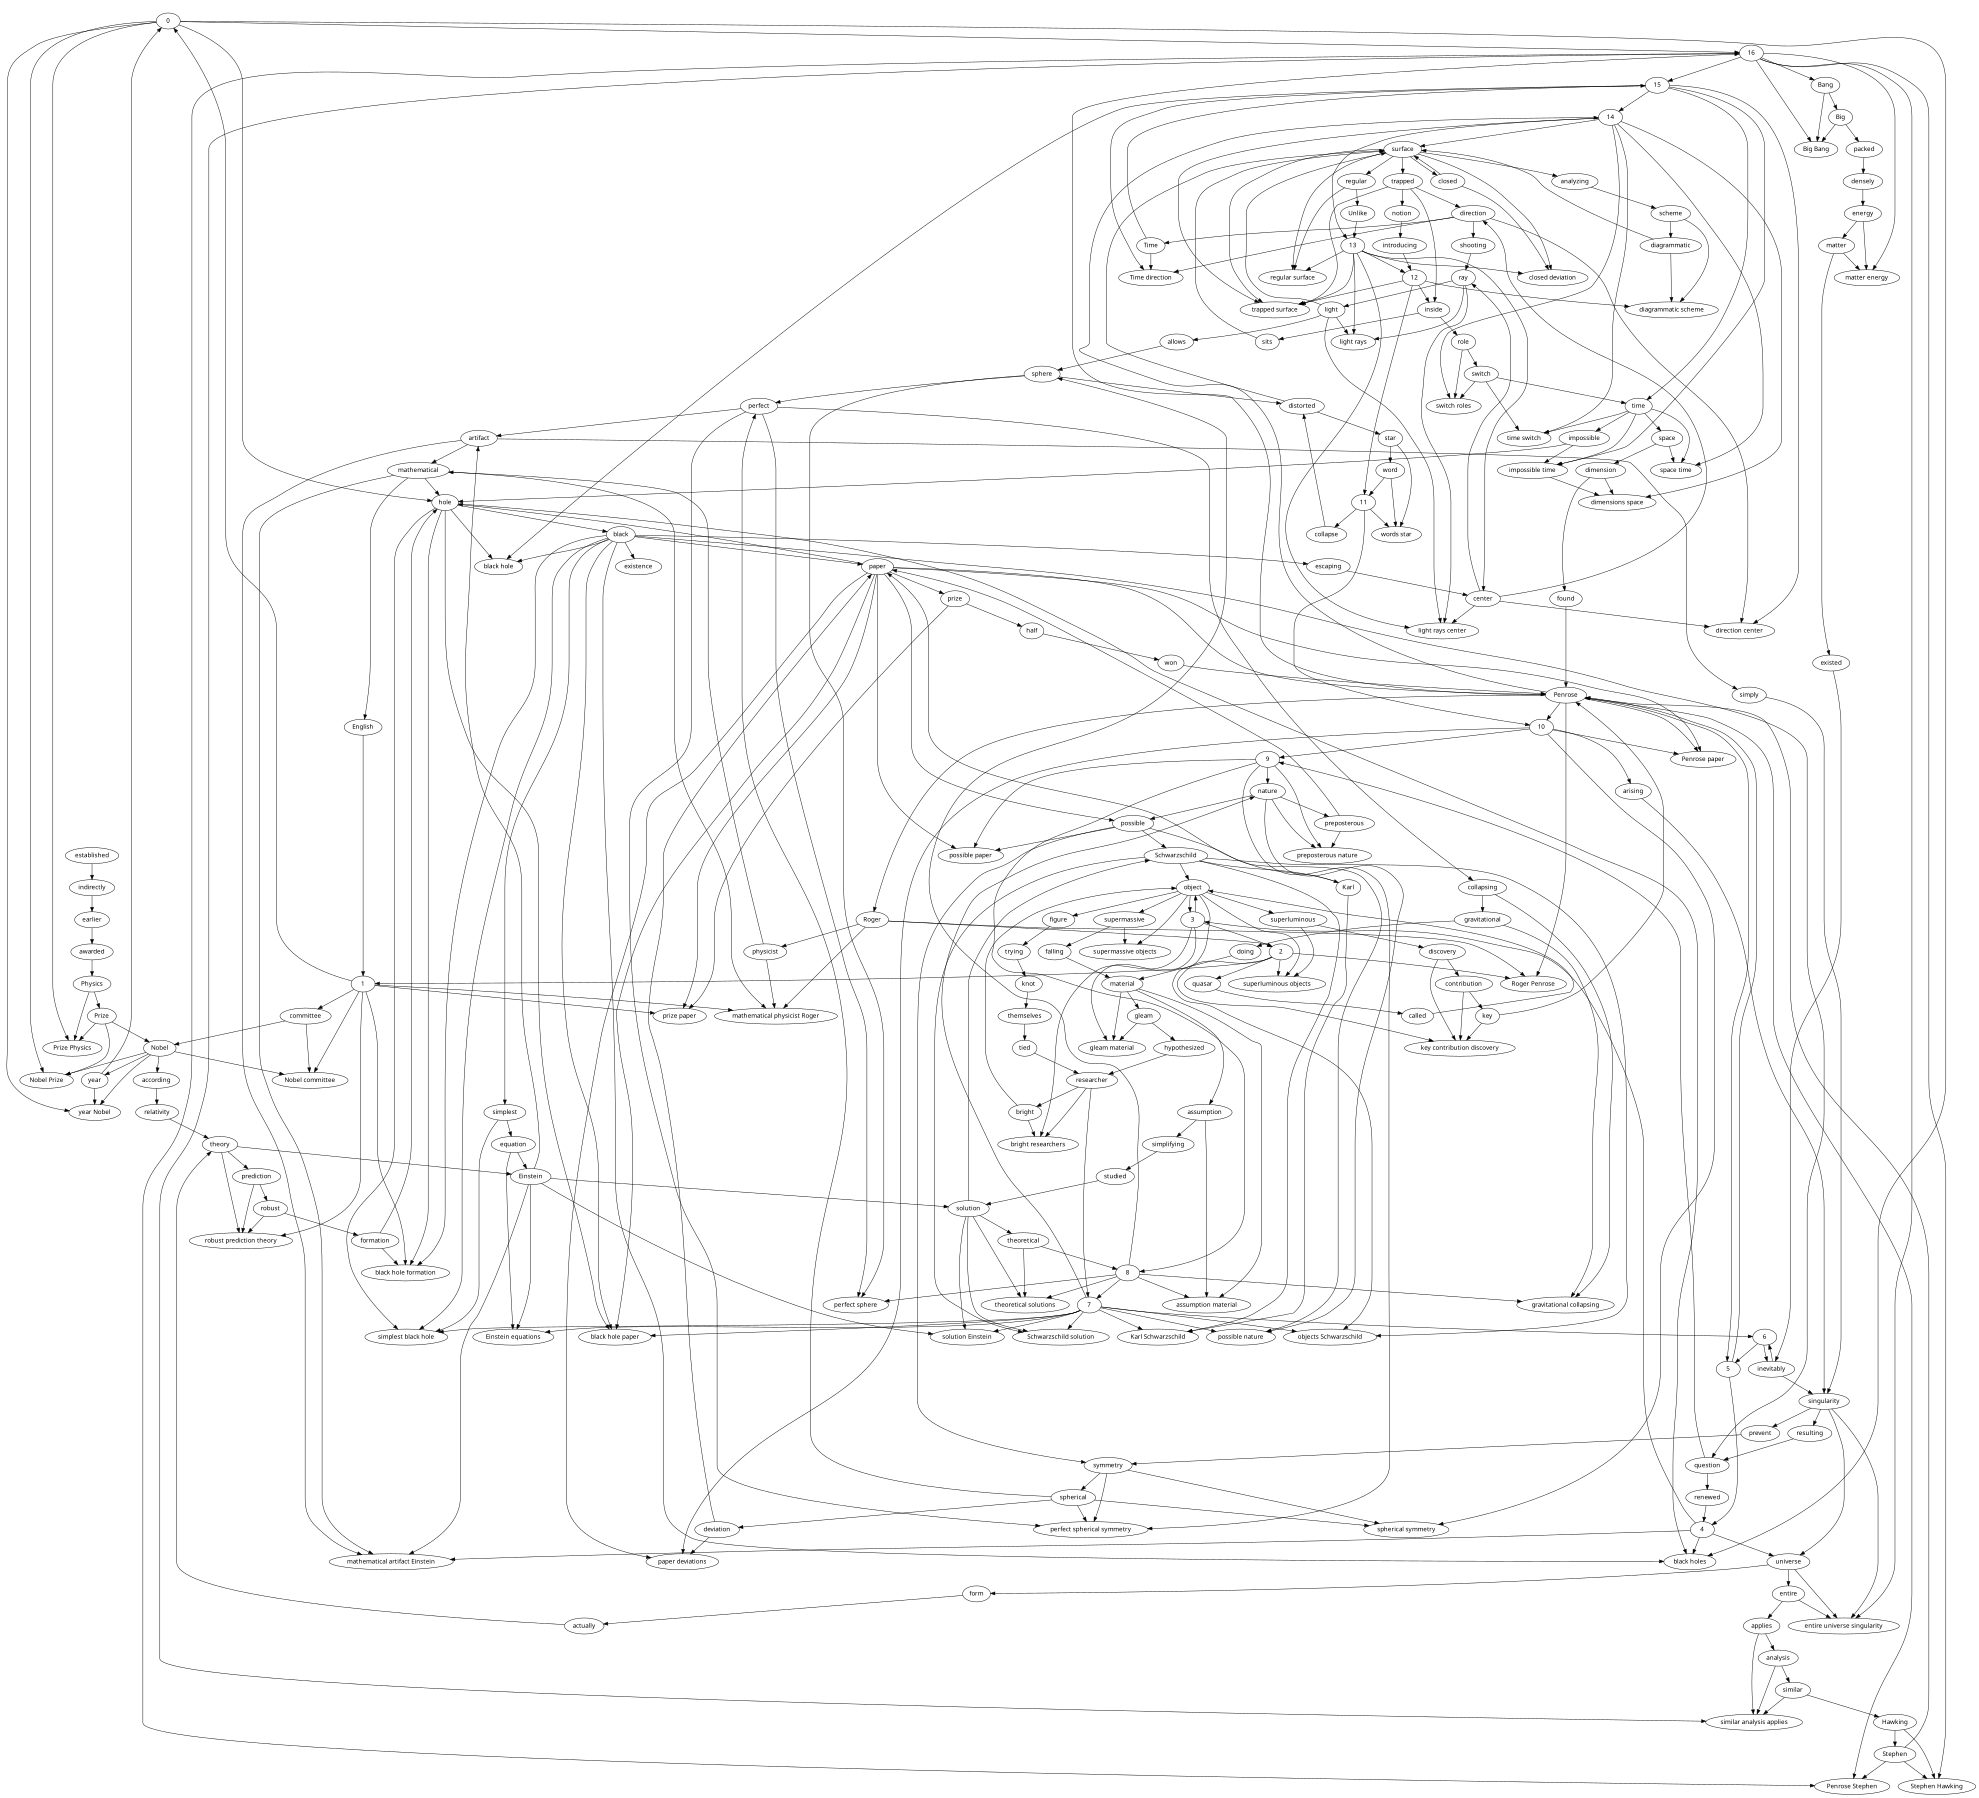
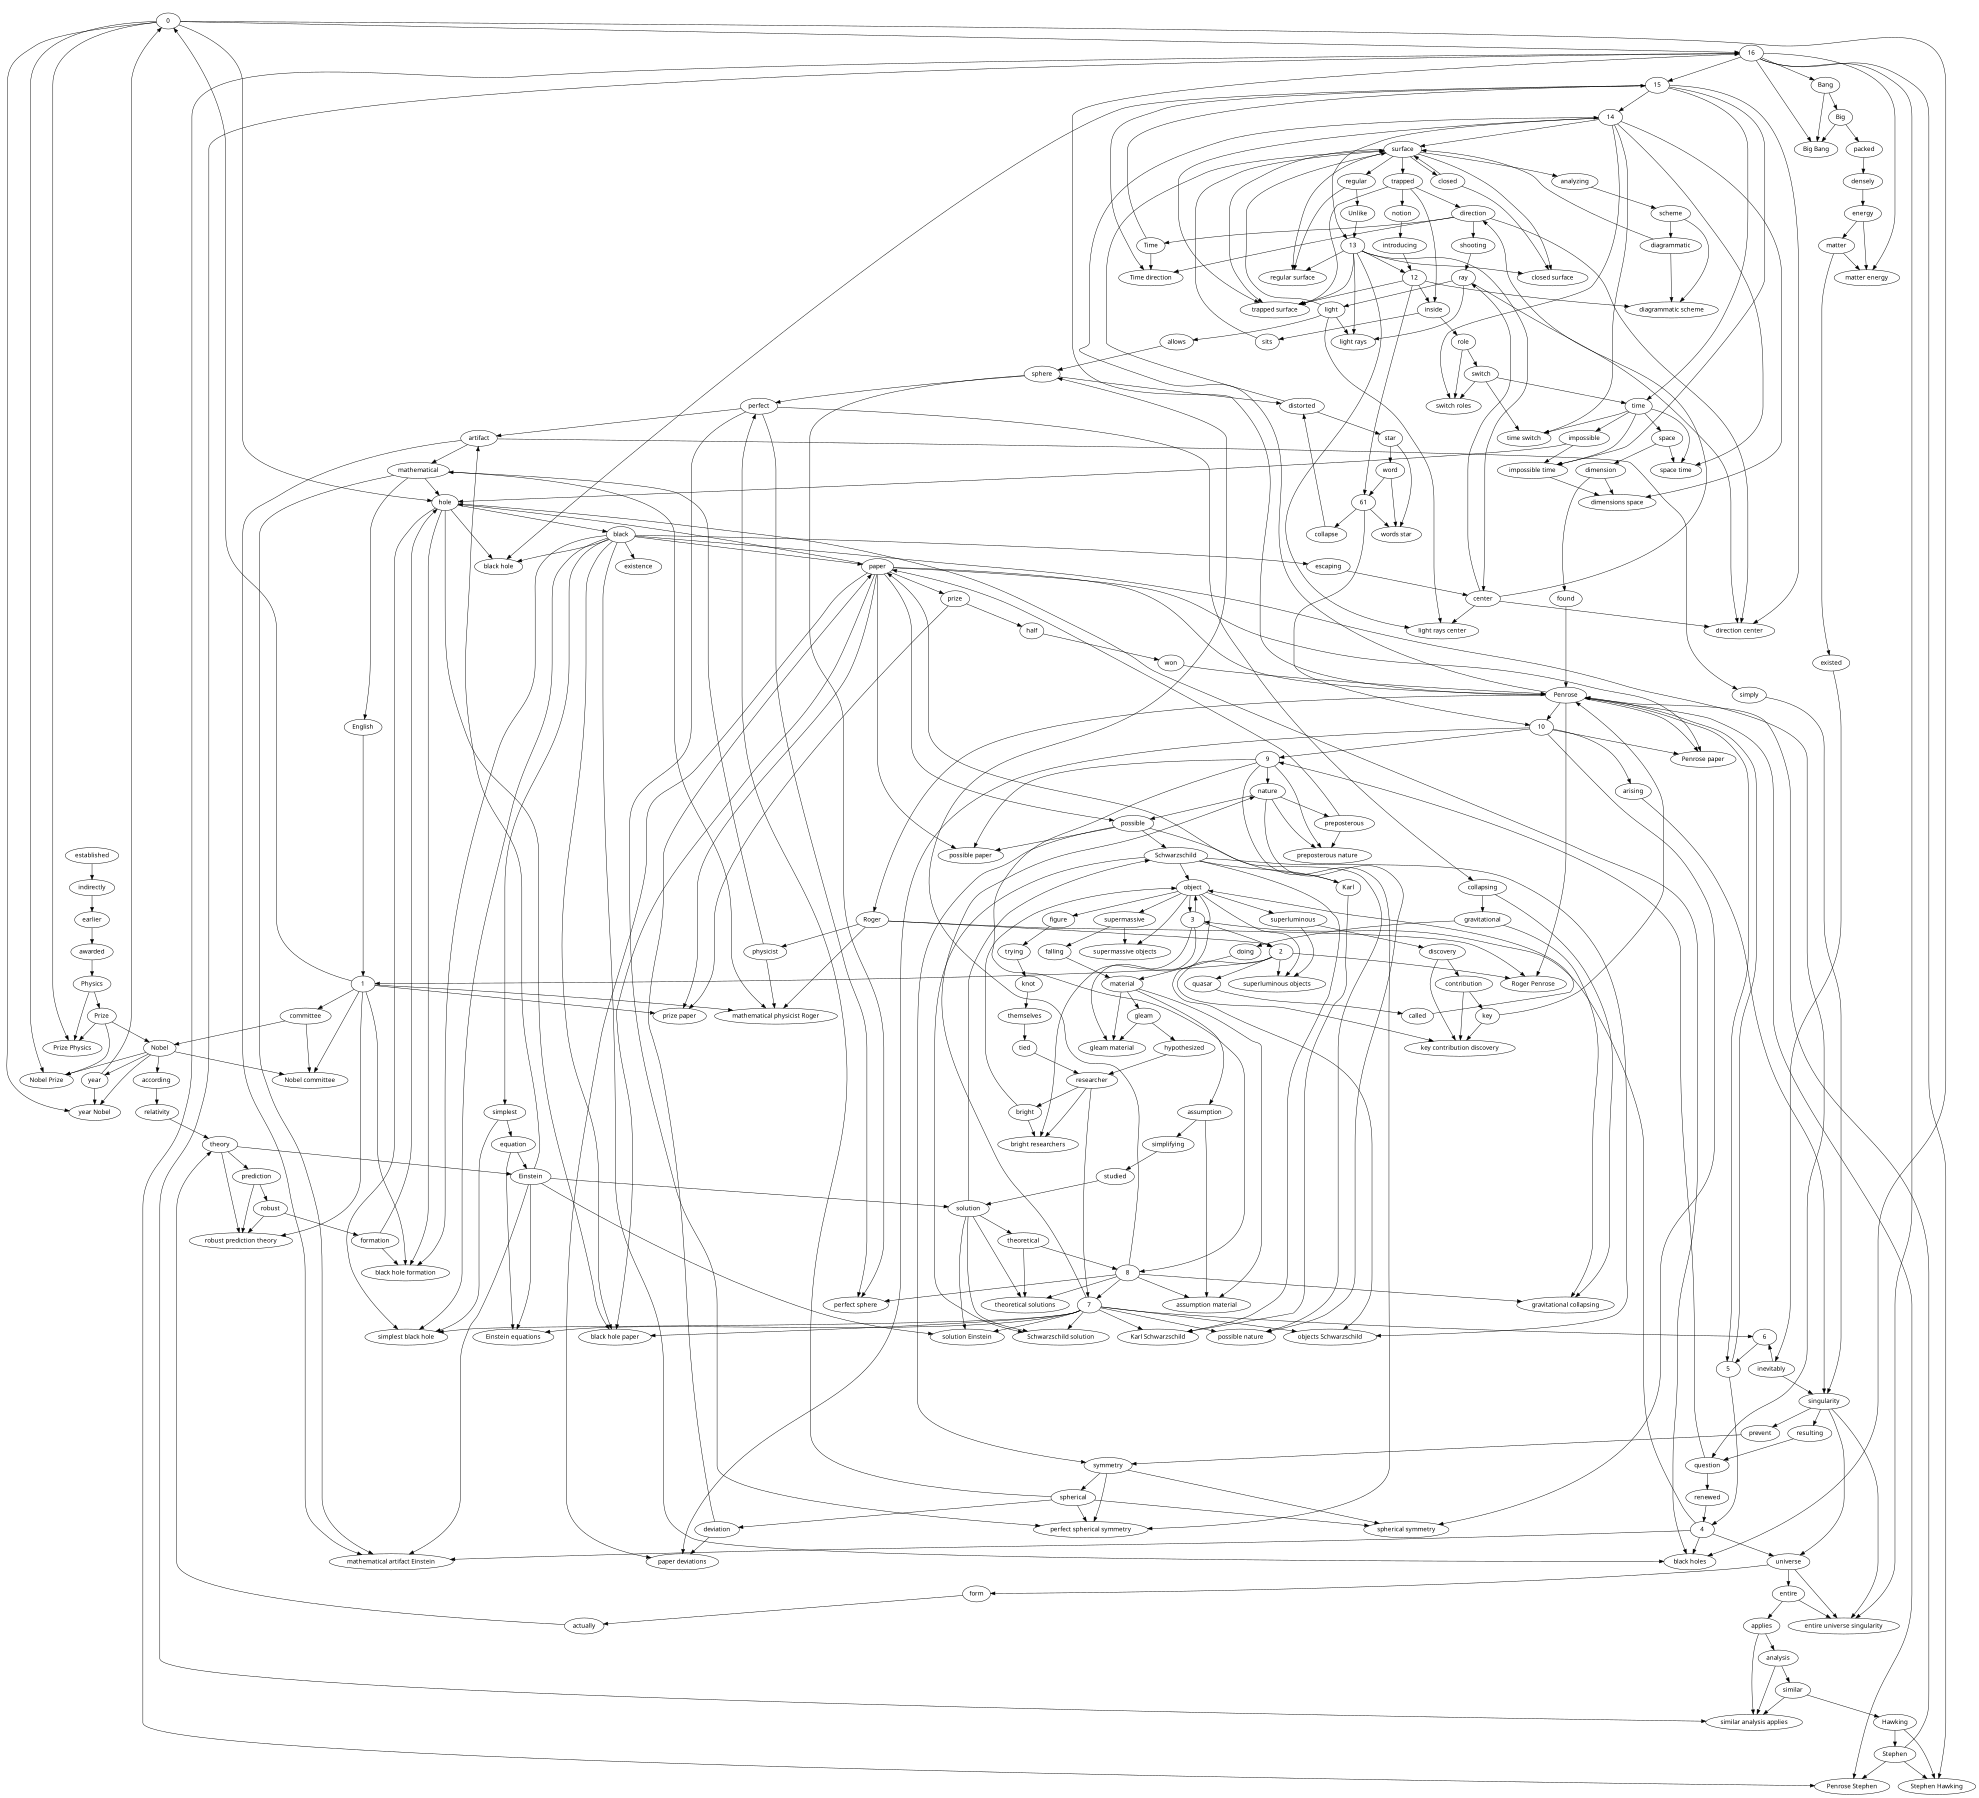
node "closed deviation": label "closed deviation" -> "closed surface"
edge "ray" -> "light rays center": now "ray" -> "direction center"
node "11": label "11" -> "61"
edge "6" -> "inevitably": removed
